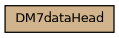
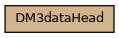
node "DM7dataHead": label "DM7dataHead" -> "DM3dataHead"
